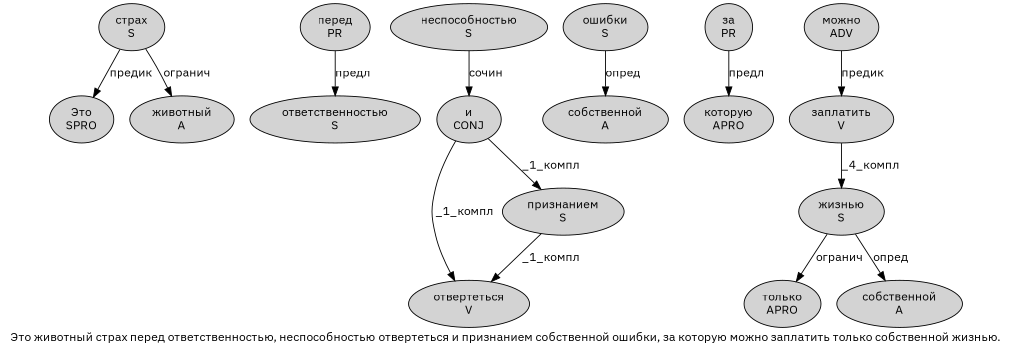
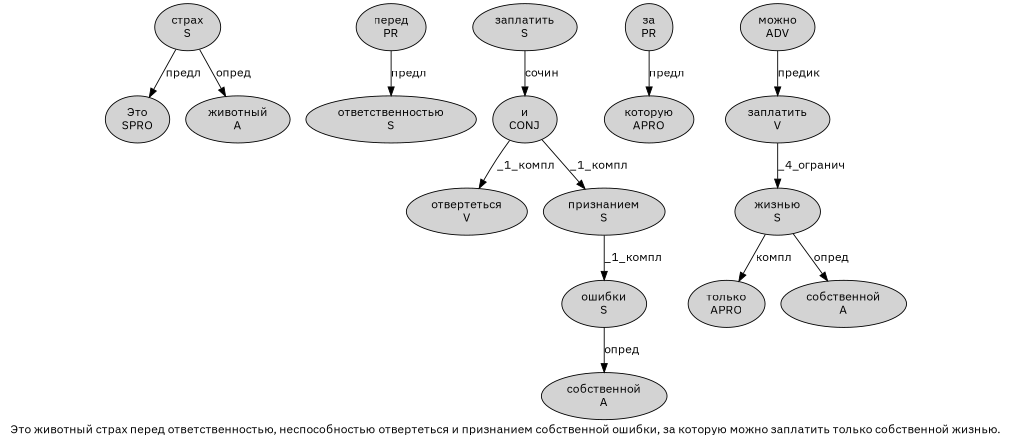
node "неспособностью S": label "неспособностью S" -> "заплатить S"
edge "страх S" -> "Это SPRO": label "предик" -> "предл"
edge "страх S" -> "животный A": label "огранич" -> "опред"
edge "заплатить V" -> "жизнью S": label "_4_компл" -> "_4_огранич"
edge "признанием S" -> "отвертеться V": now "признанием S" -> "ошибки S"
edge "жизнью S" -> "только APRO": label "огранич" -> "компл"
